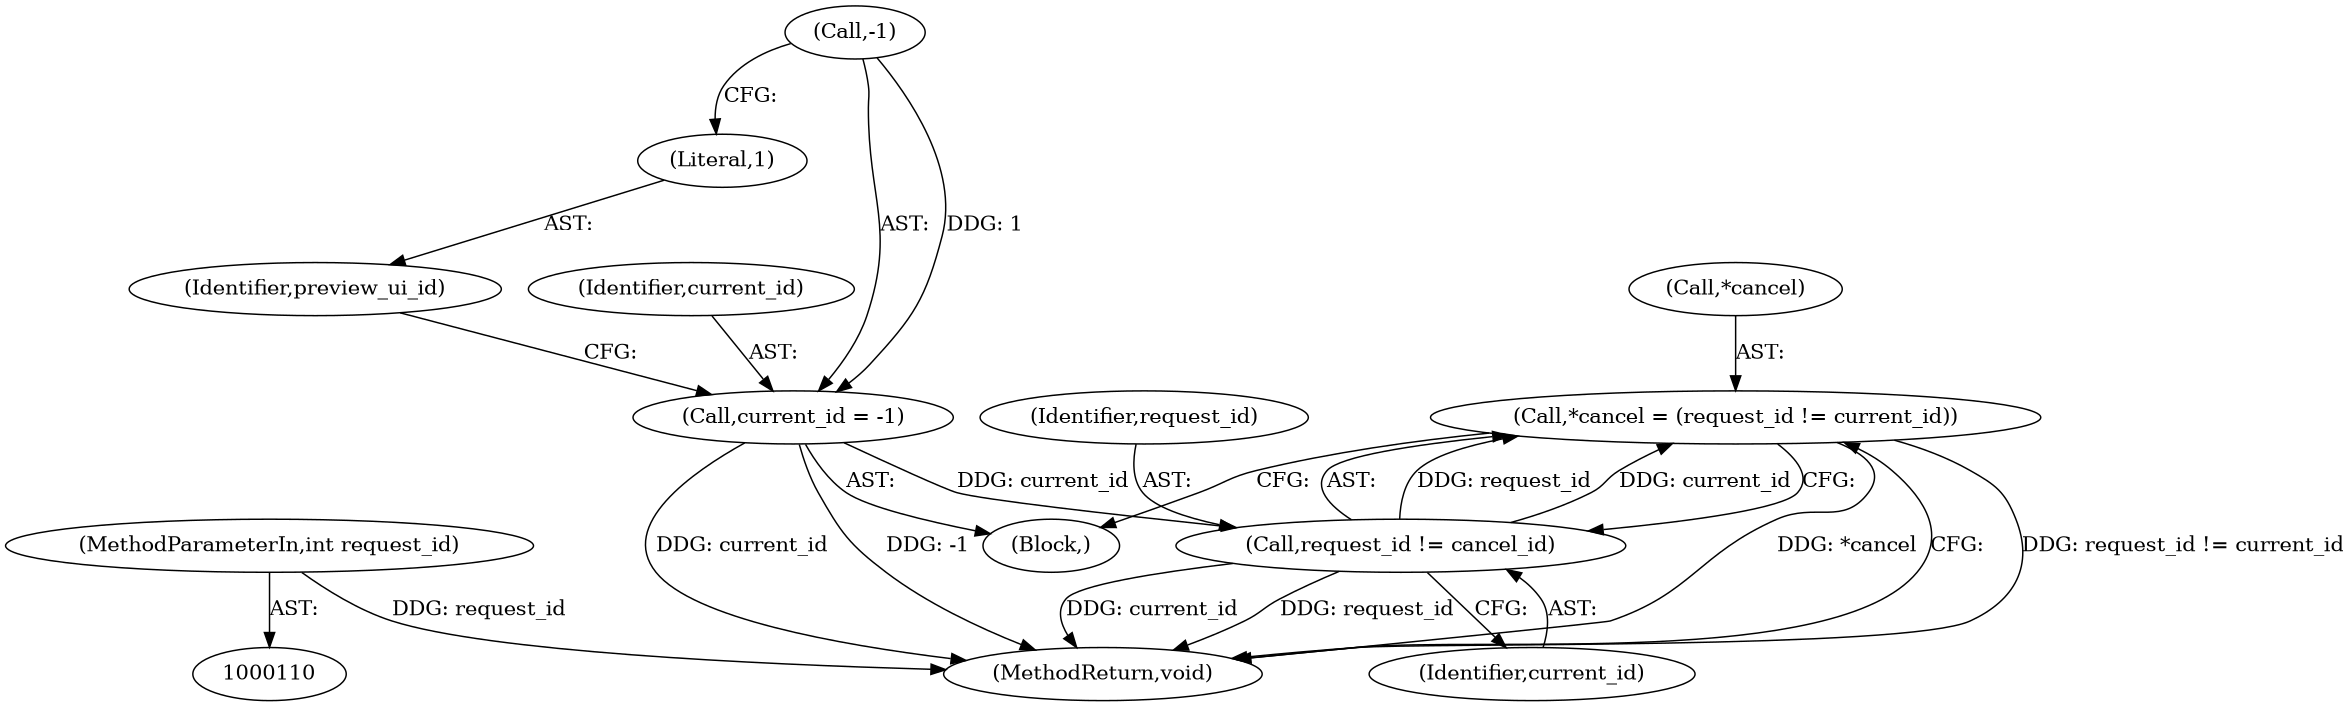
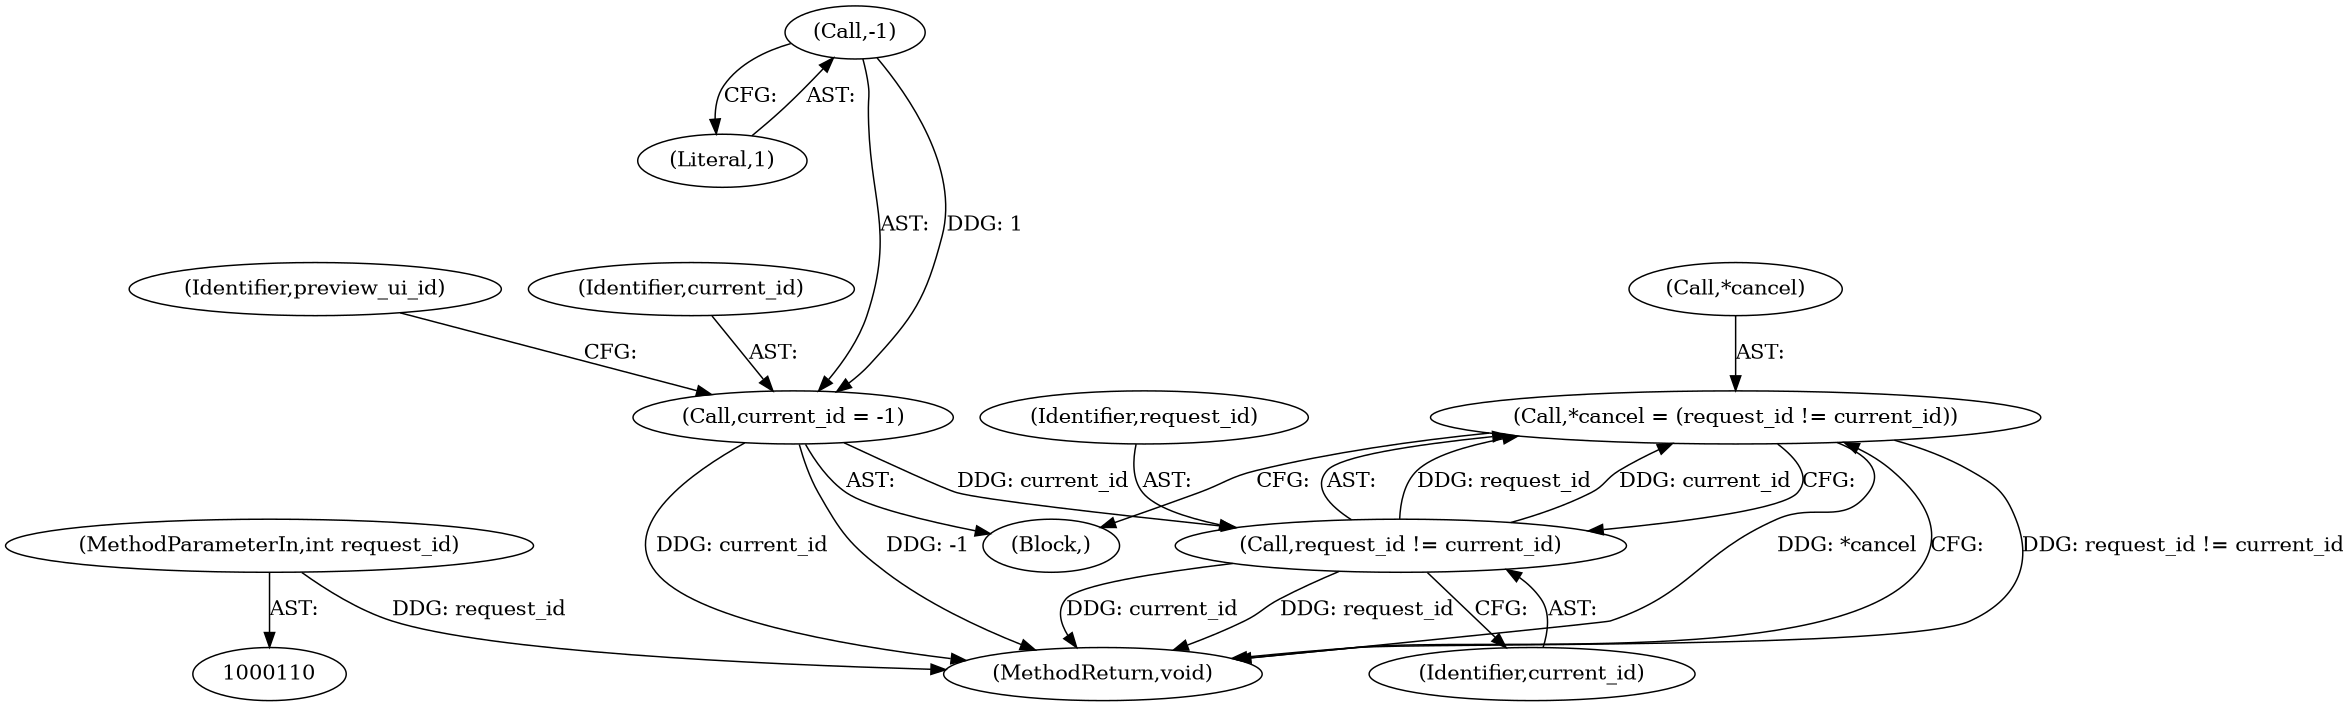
edge "(Literal,1)" -> "(Identifier,preview_ui_id)": now "(Literal,1)" -> "(Call,-1)"
node "(Call,request_id != cancel_id)": label "(Call,request_id != cancel_id)" -> "(Call,request_id != current_id)"
